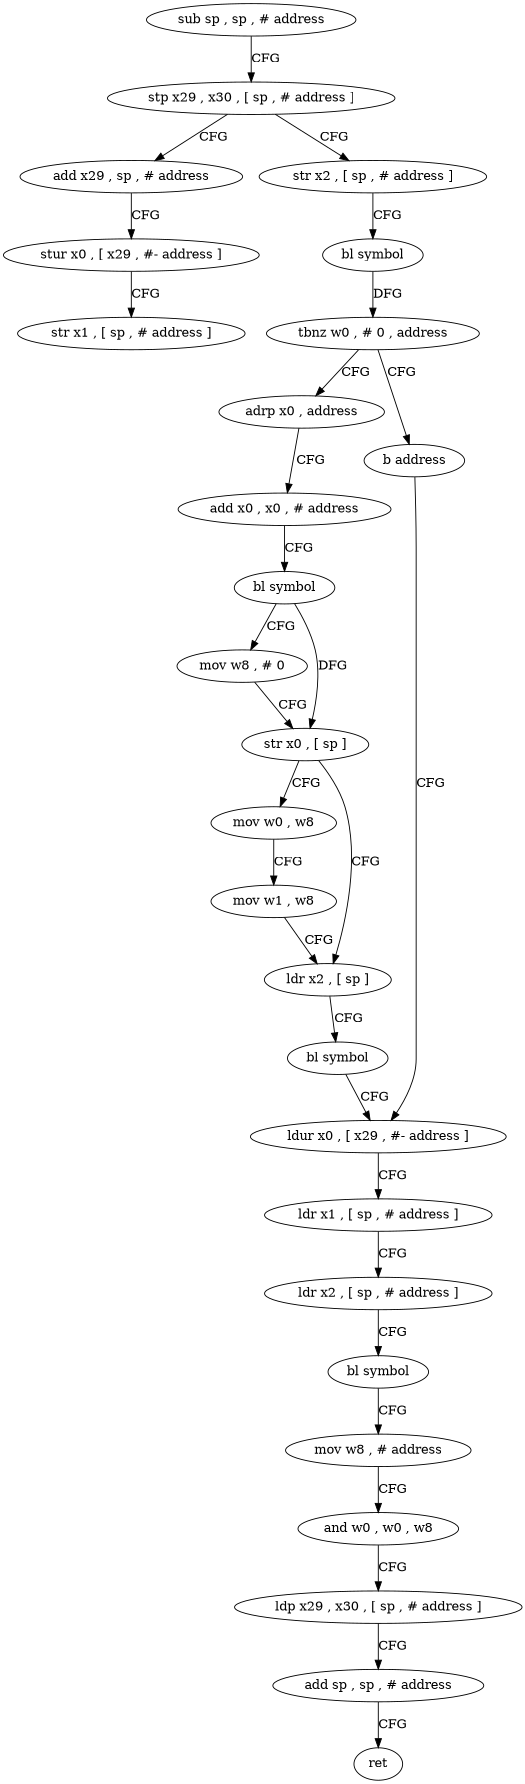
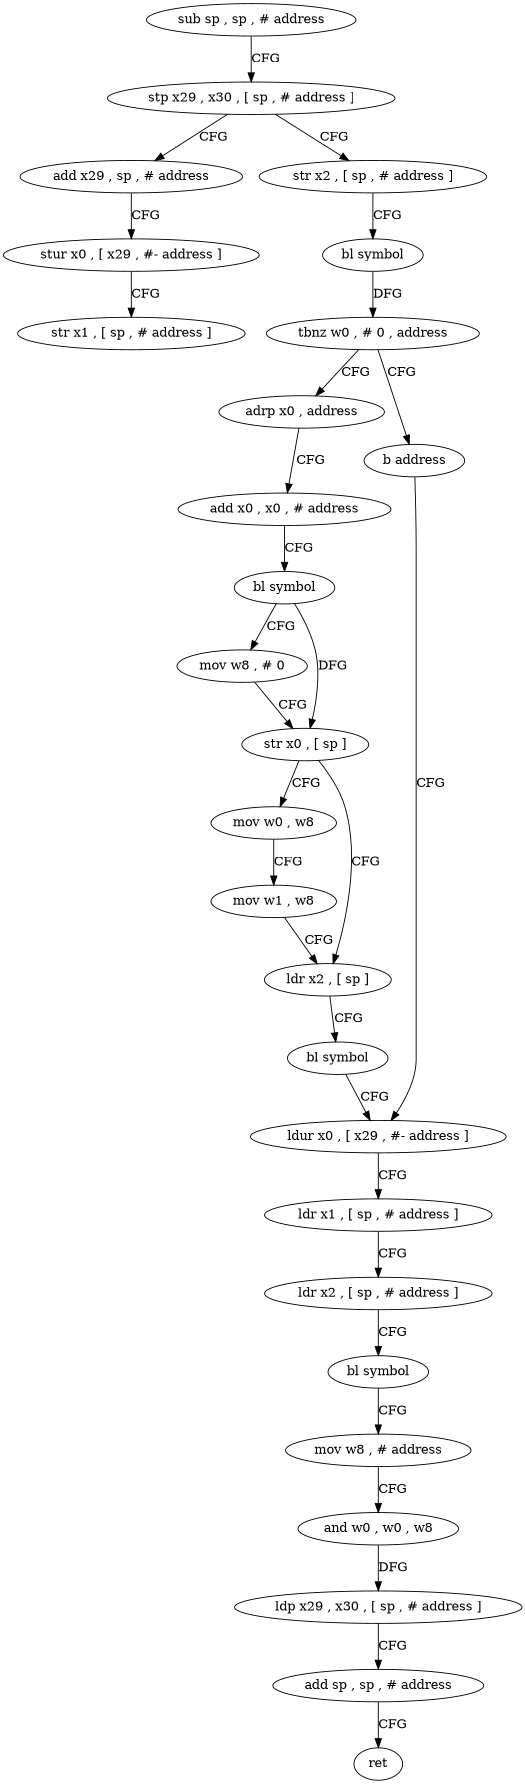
edge "and w0 , w0 , w8" -> "ldp x29 , x30 , [ sp , # address ]": label "CFG" -> "DFG"
